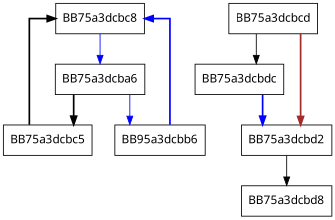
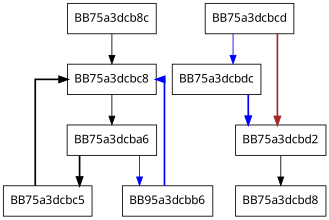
node "BB75a3dcb8c": added
edge "BB75a3dcbc8" -> "BB75a3dcba6": color blue -> black
edge "BB75a3dcbcd" -> "BB75a3dcbdc": color black -> blue
